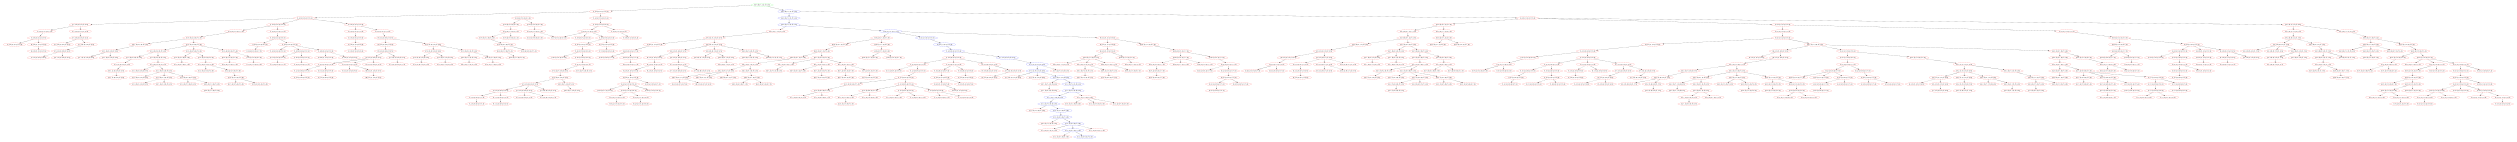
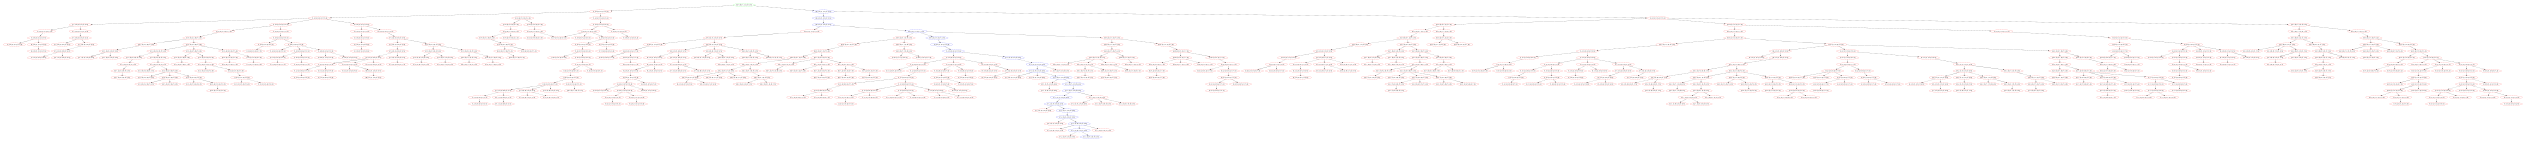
node "((2, 1, 3), (4, 6, 0), (7, 8, 5))": added
